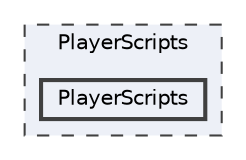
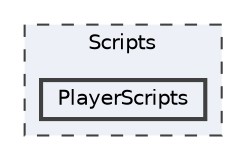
cluster "PlayerScripts": label "PlayerScripts" -> "Scripts"
